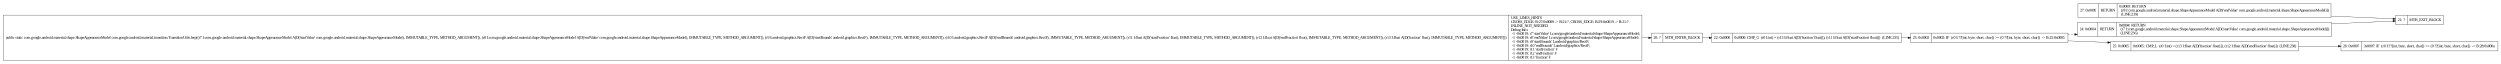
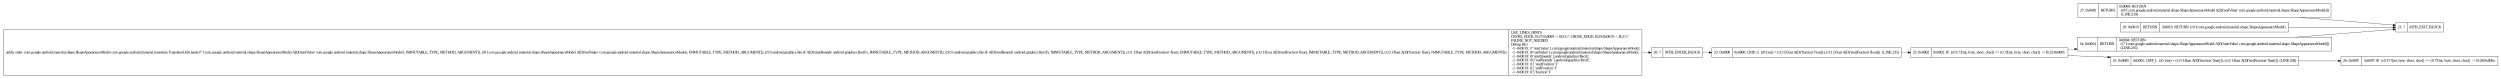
node "29: 0x0019": added
